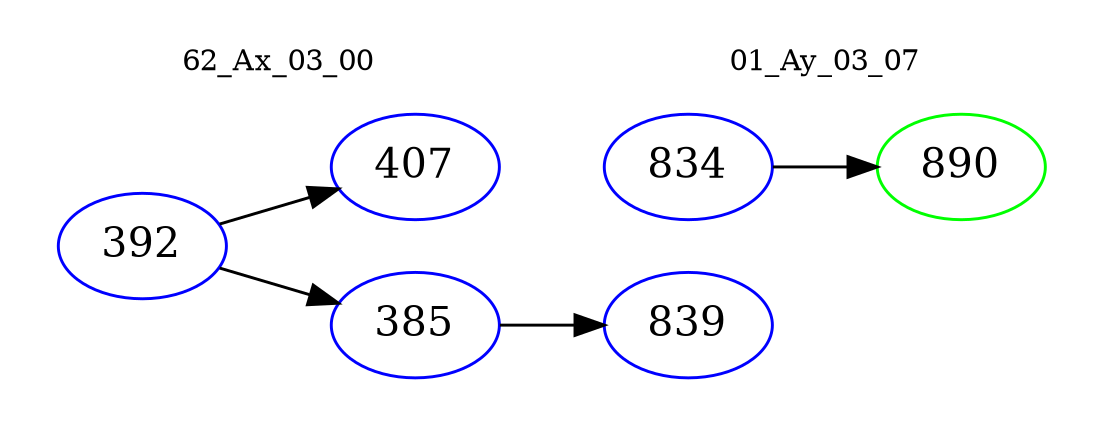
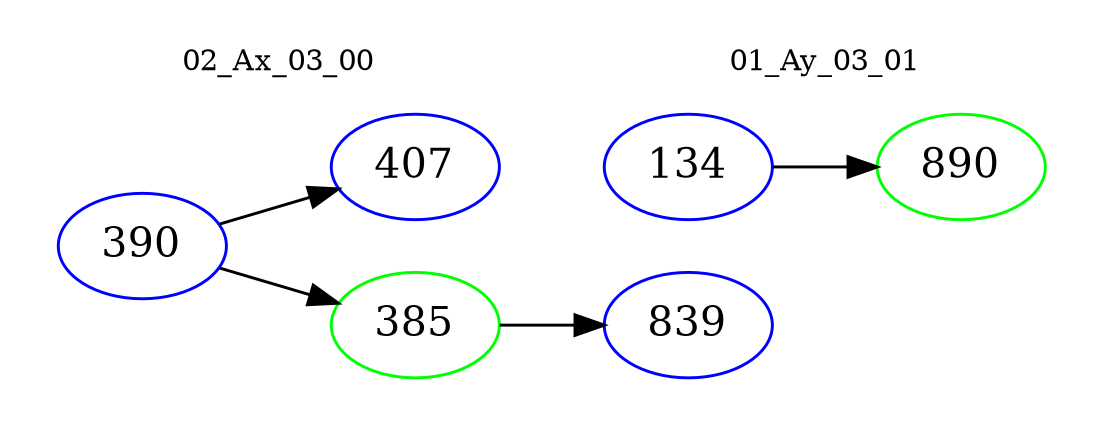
cluster "62_Ax_03_00": label "62_Ax_03_00" -> "02_Ax_03_00"
cluster "01_Ay_03_07": label "01_Ay_03_07" -> "01_Ay_03_01"
node "834": label "834" -> "134"
node "392": label "392" -> "390"
node "385": color blue -> green
